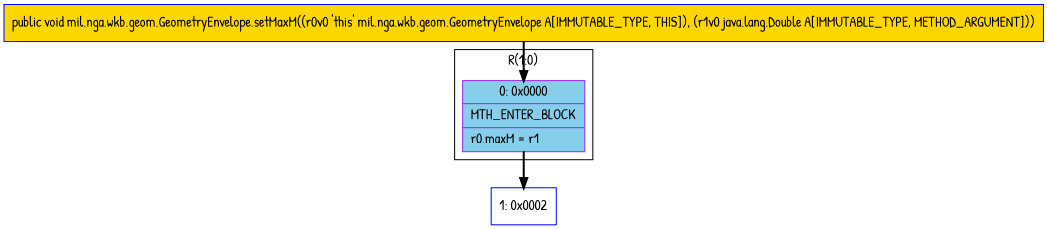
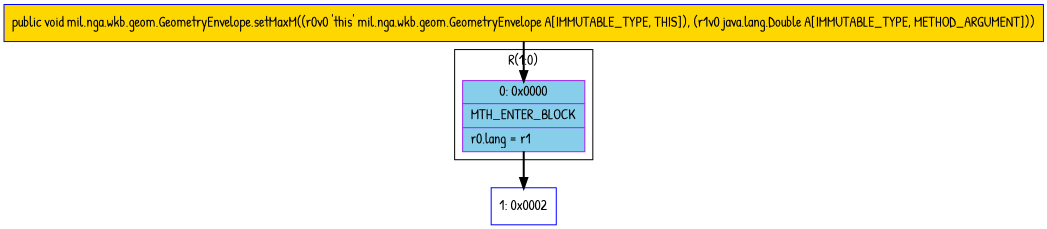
node "0: 0x0000": text "r0.maxM = r1" -> "r0.lang = r1"
